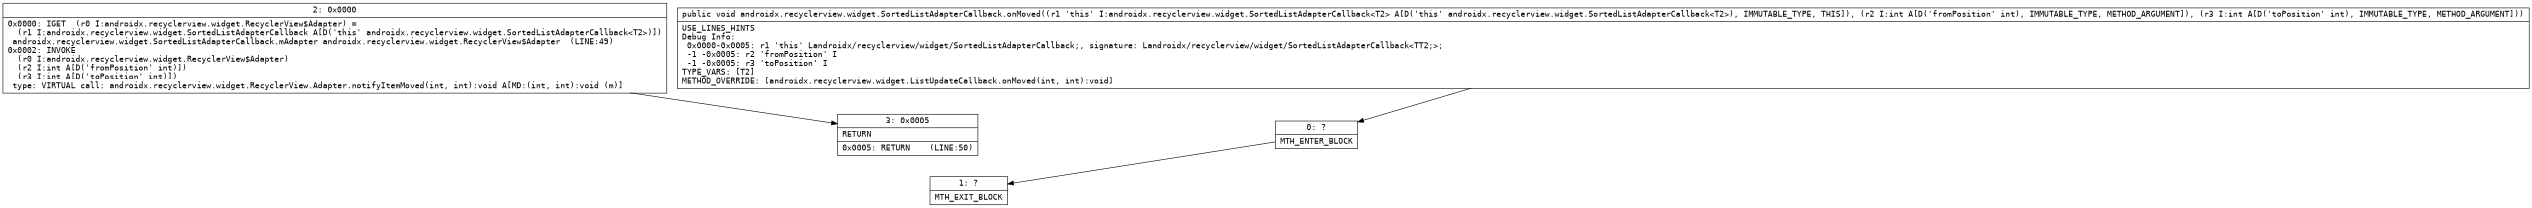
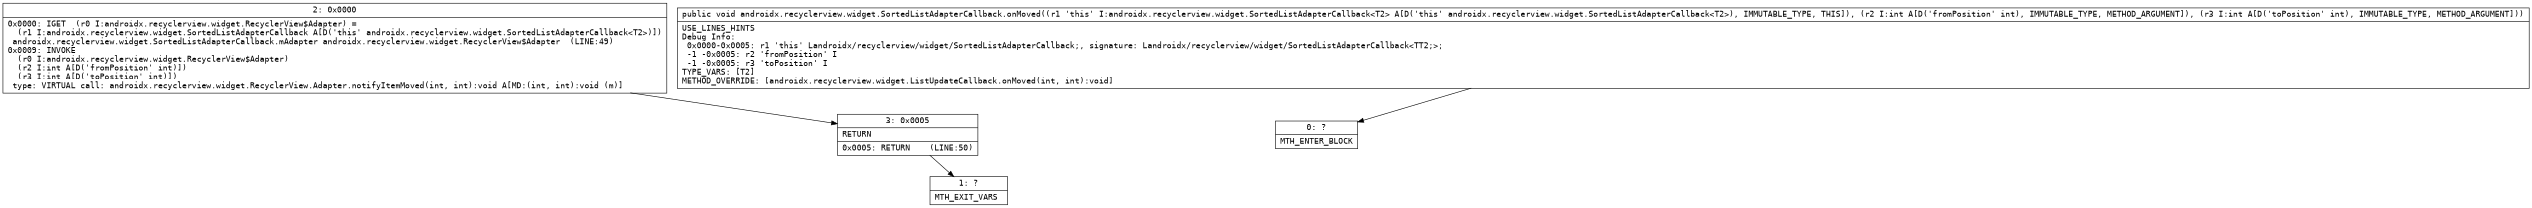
node "2: 0x0000": text "0x0002: INVOKE" -> "0x0009: INVOKE"
edge "0: ?" -> "1: ?": now "3: 0x0005" -> "1: ?"
node "1: ?": text "MTH_EXIT_BLOCK" -> "MTH_EXIT_VARS"
